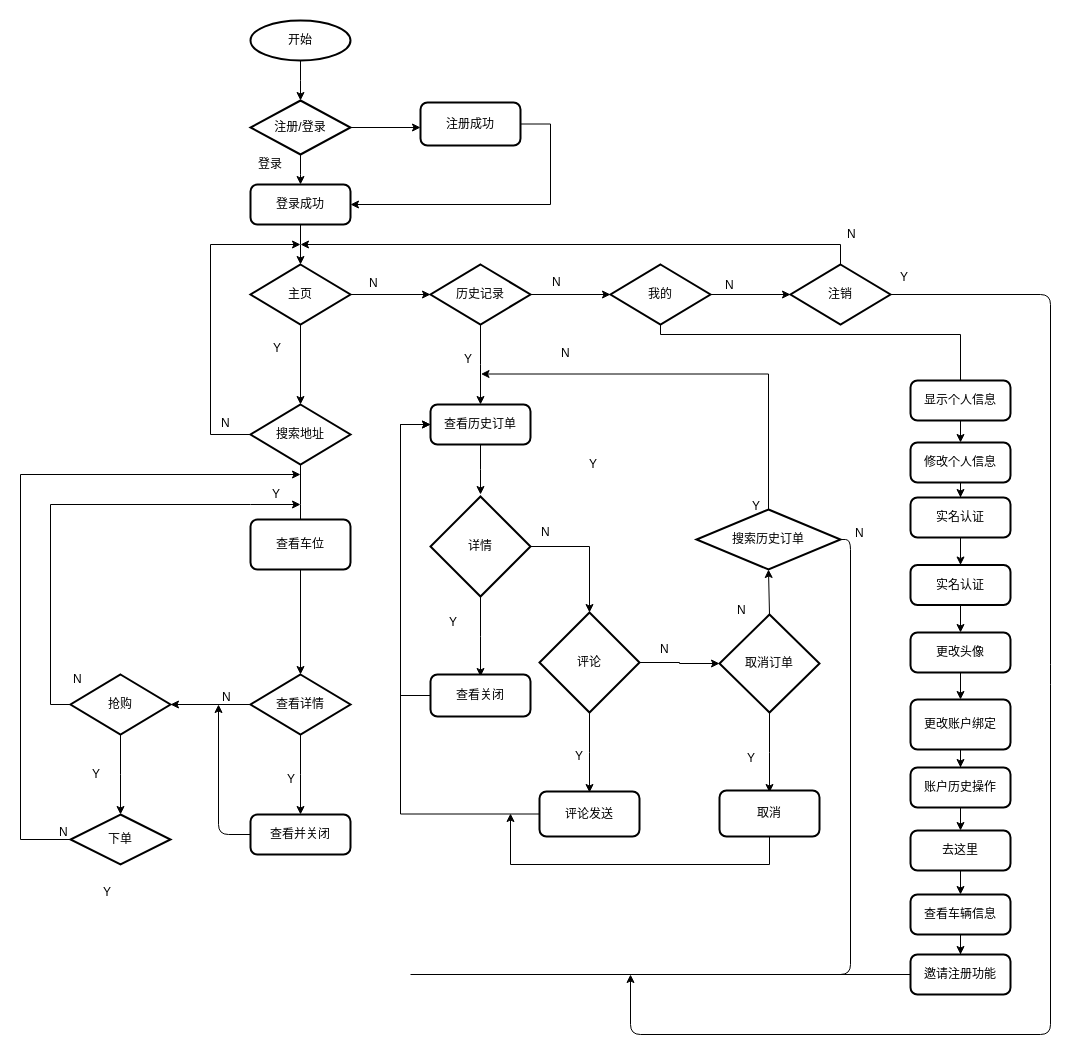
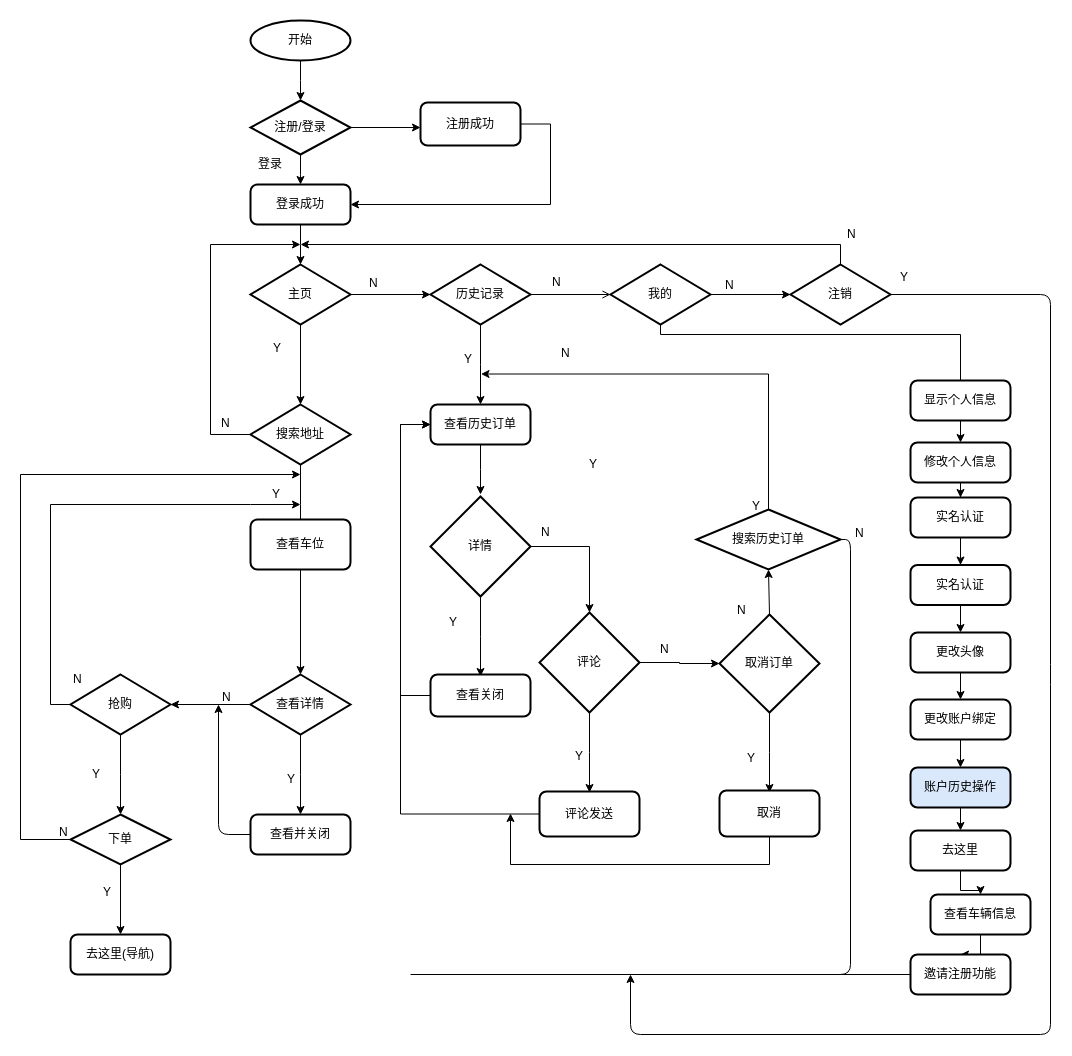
edge "历史记录" -> "我的": arrowhead classic -> open
node "更改账户绑定": size 100x50 -> 100x40
node "账户历史操作": fillcolor #ffffff -> #dae8fc
edge "下单" -> "去这里(导航)": added
node "查看车辆信息": moved (961, 915) -> (981, 915)
node "去这里(导航)": added
